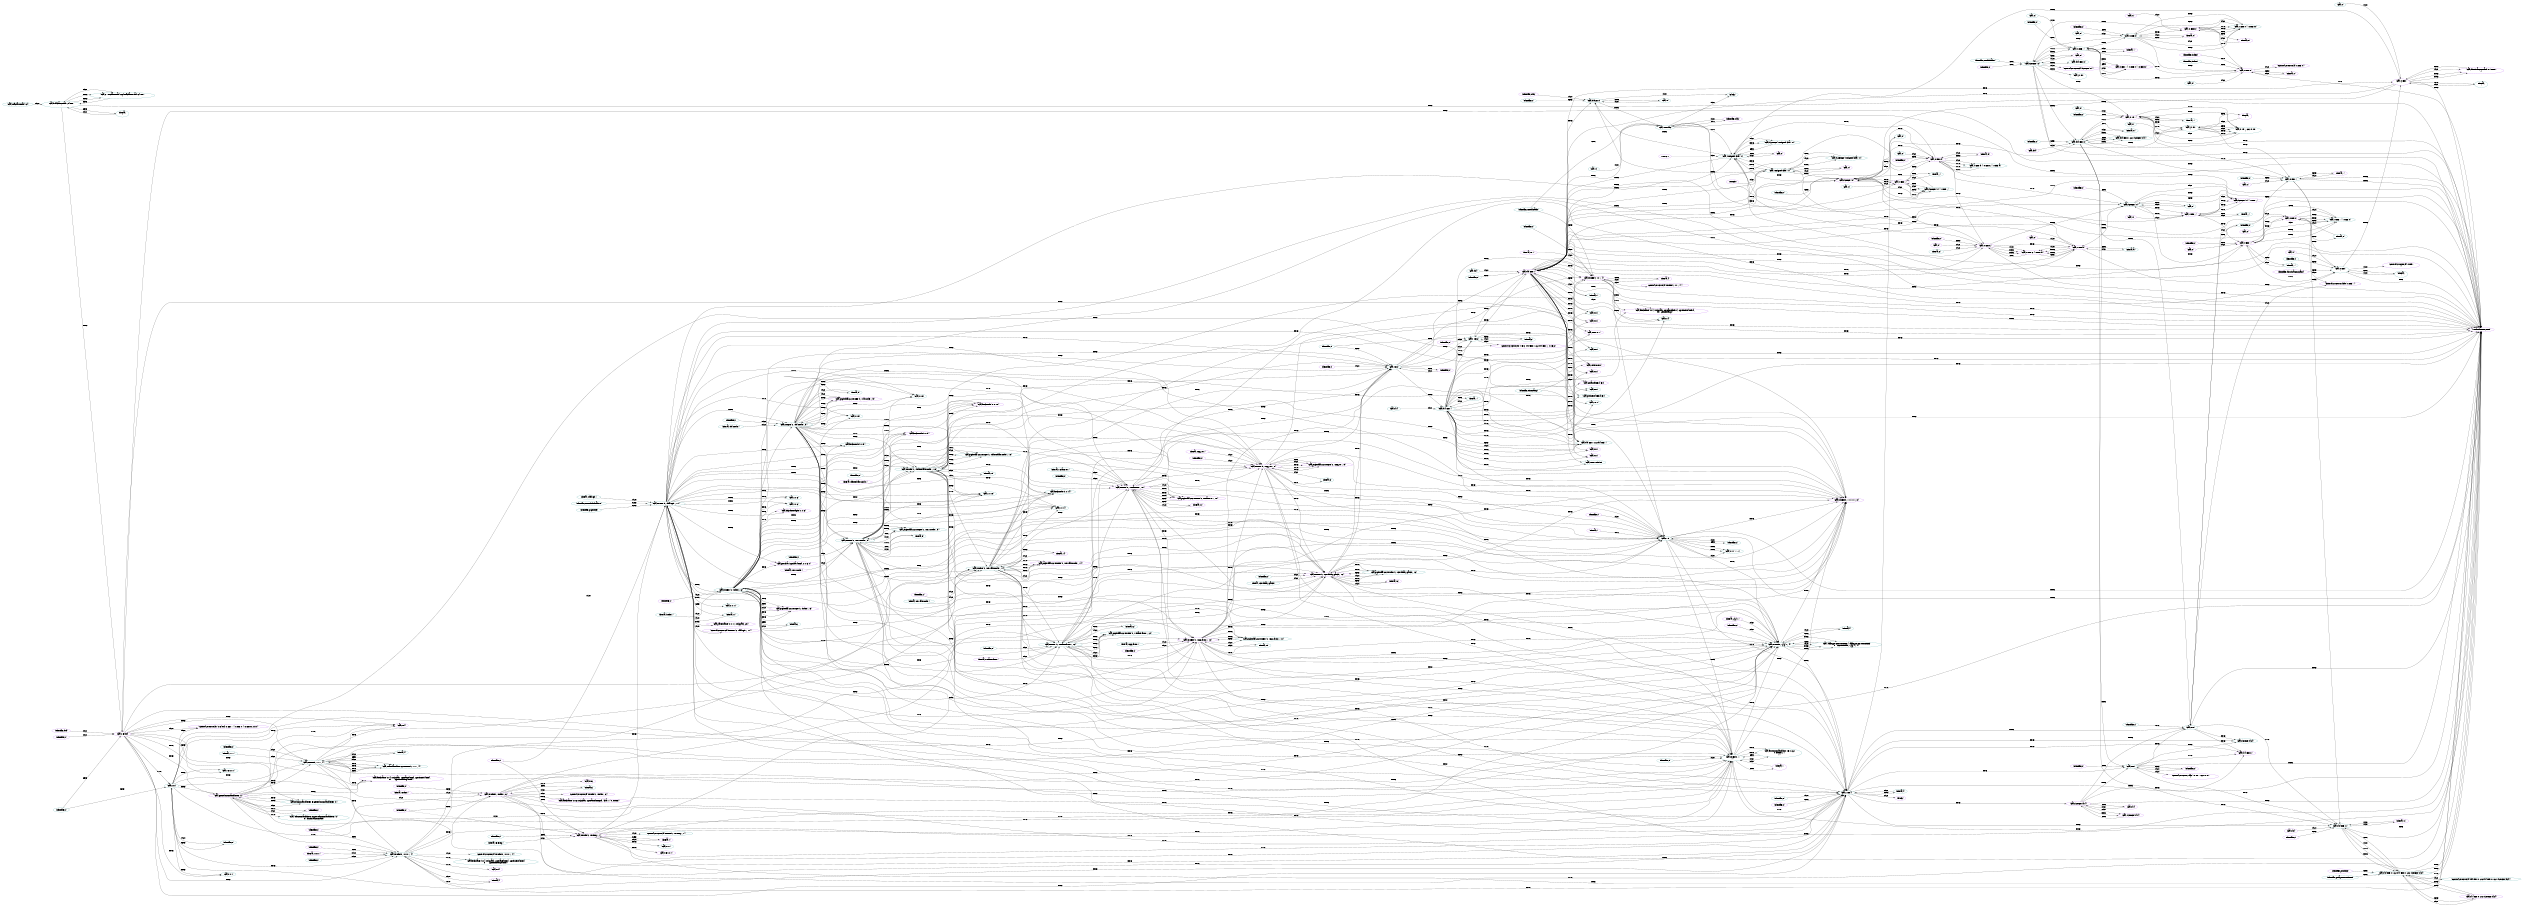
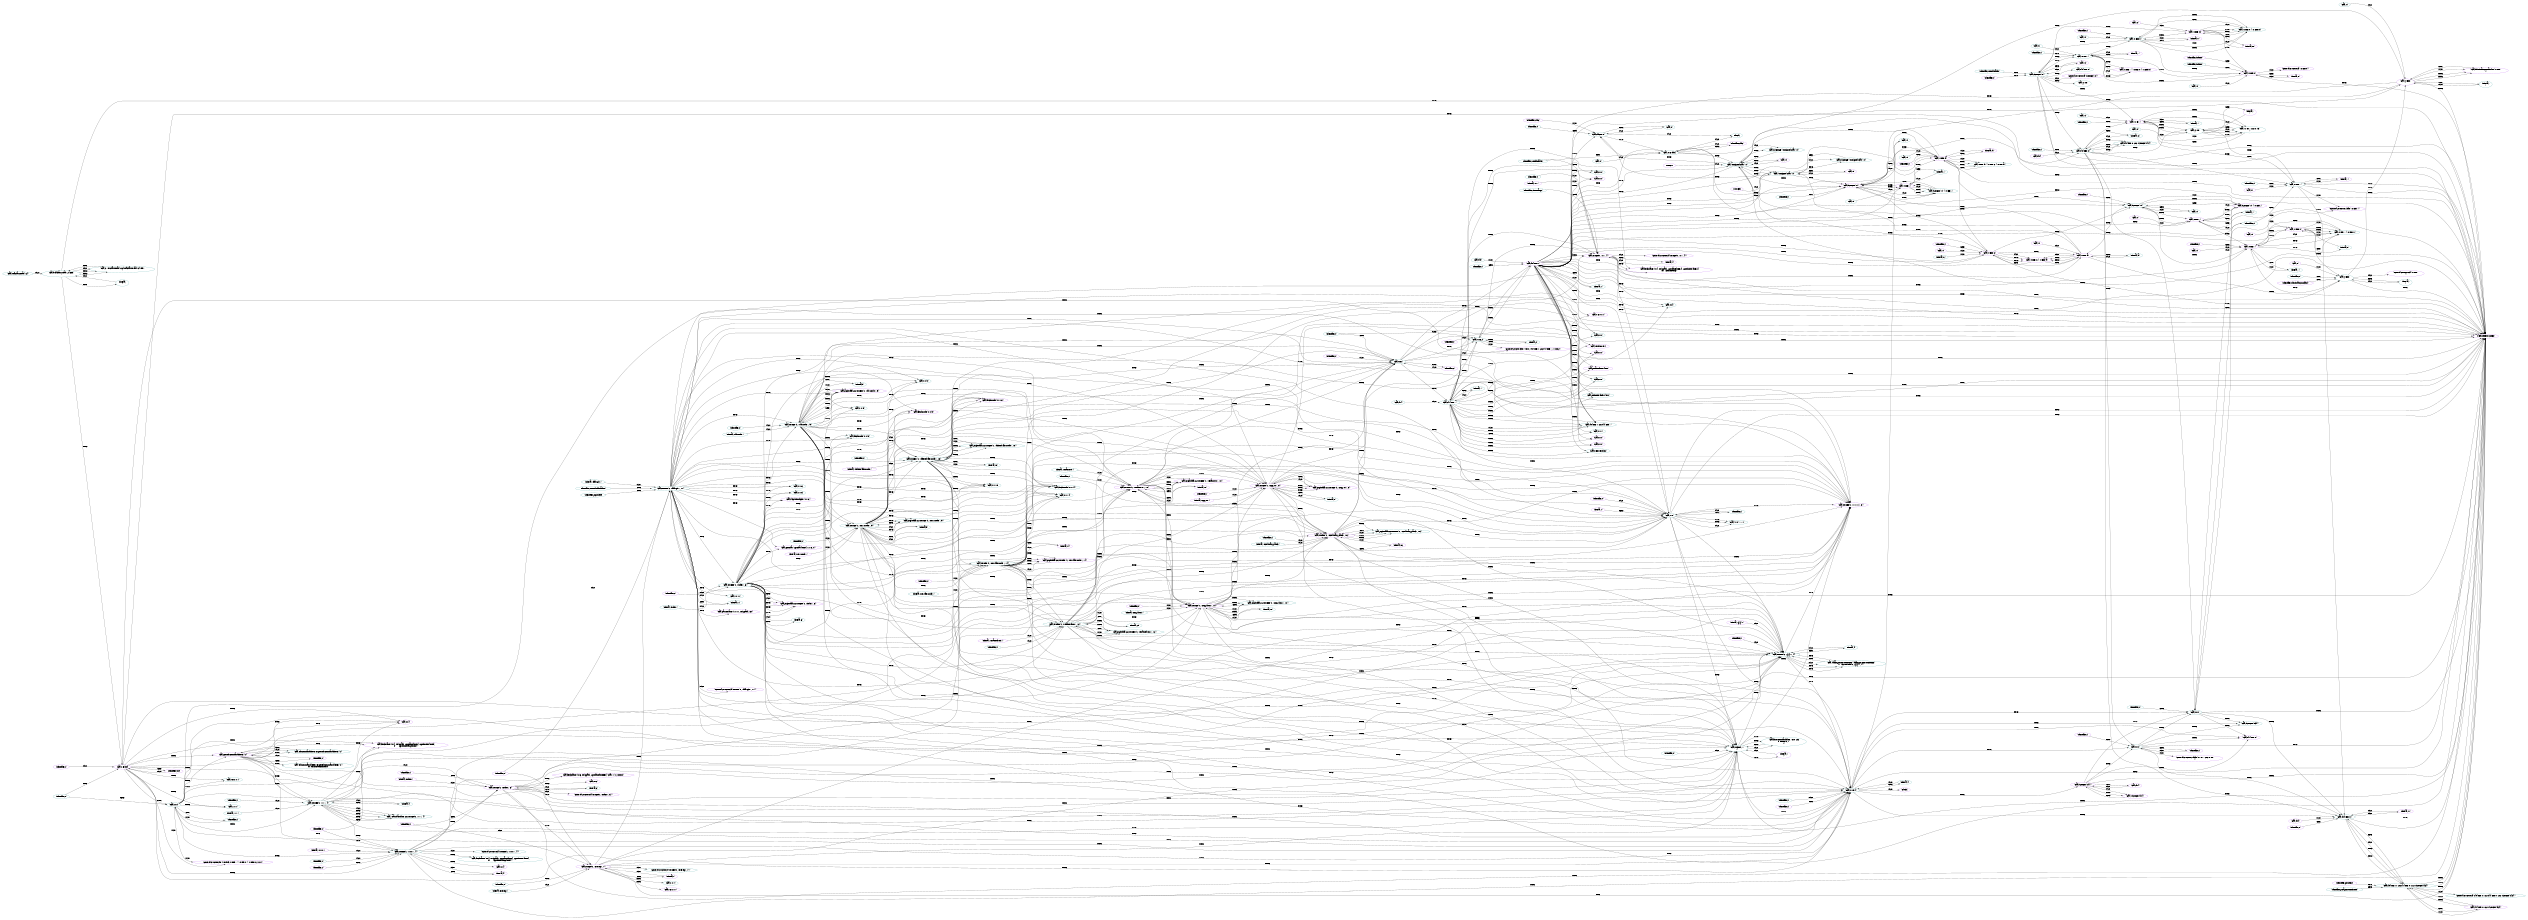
edge "(Call,*t == ' ' || *t == 't')" -> "(Call,*t == 't')": label "CFG: " -> "AST: "
edge "(Call,t[0] == '-')" -> "(Call,t+4)": label "AST: " -> "DDG: "
edge "(Literal,2)" -> "(Call,t += 2)": label "AST: " -> "DDG: "
edge "(Identifier,timestamp)" -> "(Call,t - s)": now "(Call,t[0] == '-')" -> "(Call,t - s)"
edge "(Call,s = buf)" -> "(Call,ed_command_letter = get_ed_command_letter (s))": now "(Call,s = buf)" -> "(Identifier,buf)"
